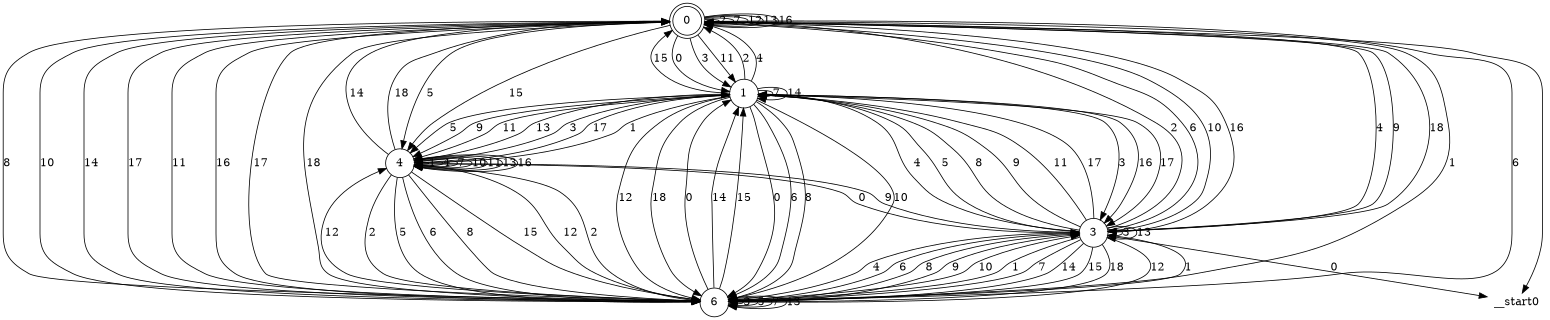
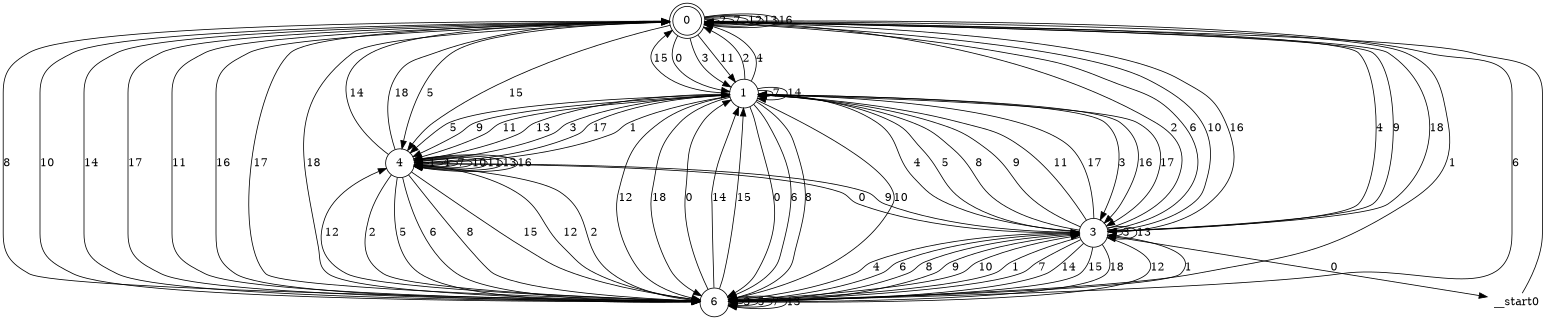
edge "0" -> "__start0": reversed
